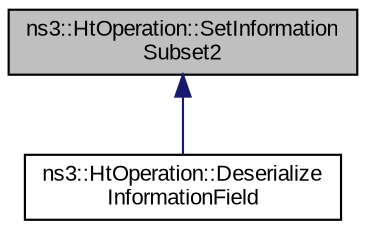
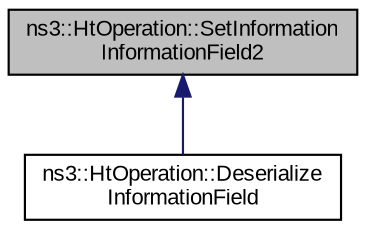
node "ns3::HtOperation::SetInformation Subset2": label "ns3::HtOperation::SetInformation Subset2" -> "ns3::HtOperation::SetInformation InformationField2"
